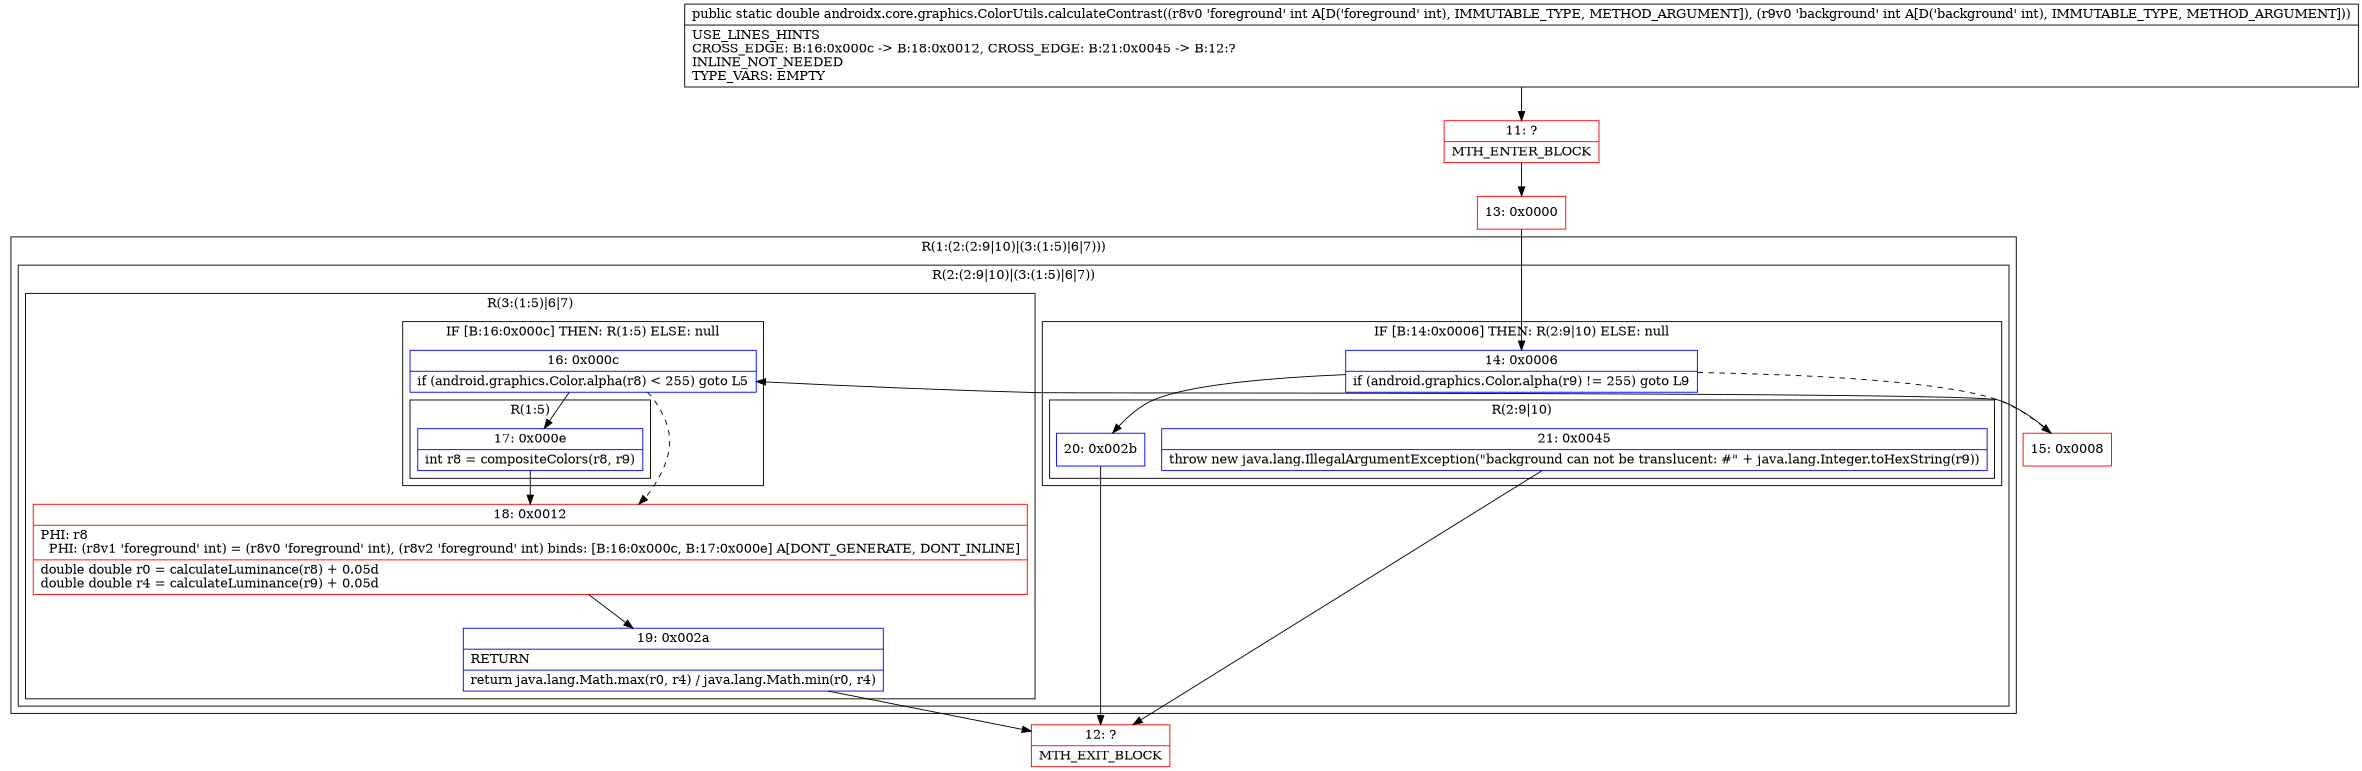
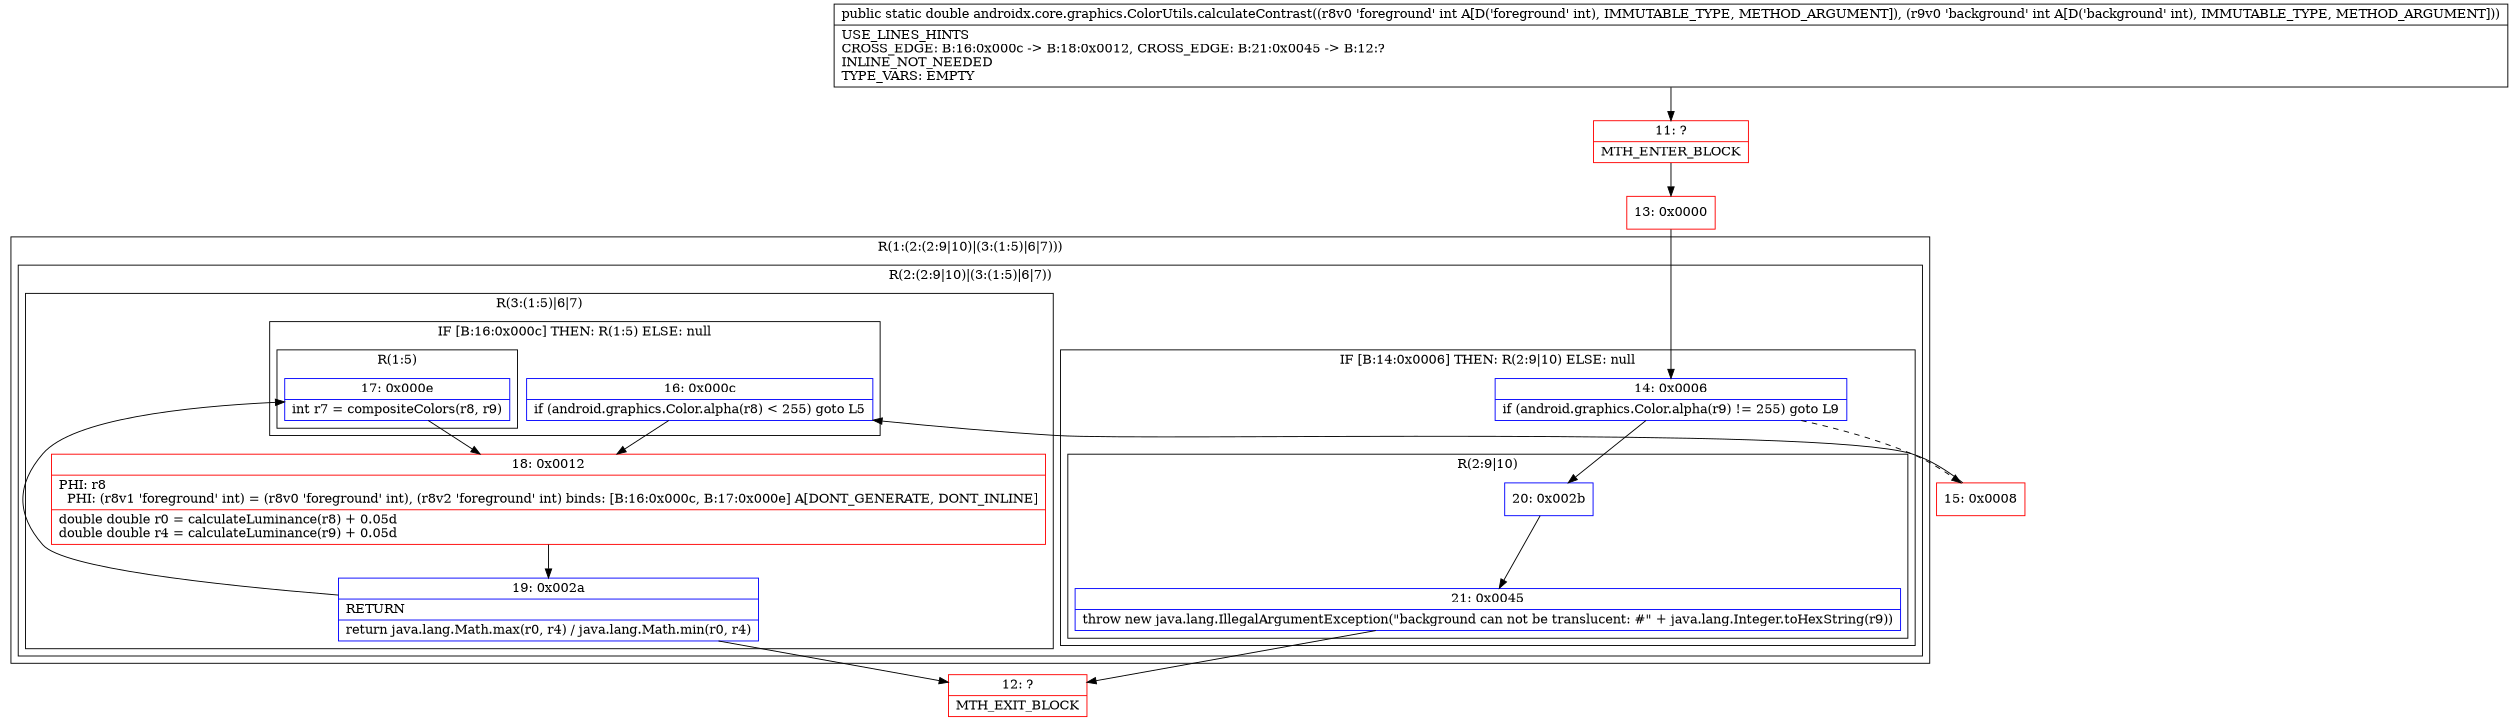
edge "16: 0x000c" -> "17: 0x000e": now "19: 0x002a" -> "17: 0x000e"
edge "16: 0x000c" -> "18: 0x0012": style dashed -> solid
node "17: 0x000e": text "int r8 = compositeColors(r8, r9)" -> "int r7 = compositeColors(r8, r9)"
edge "20: 0x002b" -> "12: ?": now "20: 0x002b" -> "21: 0x0045"
